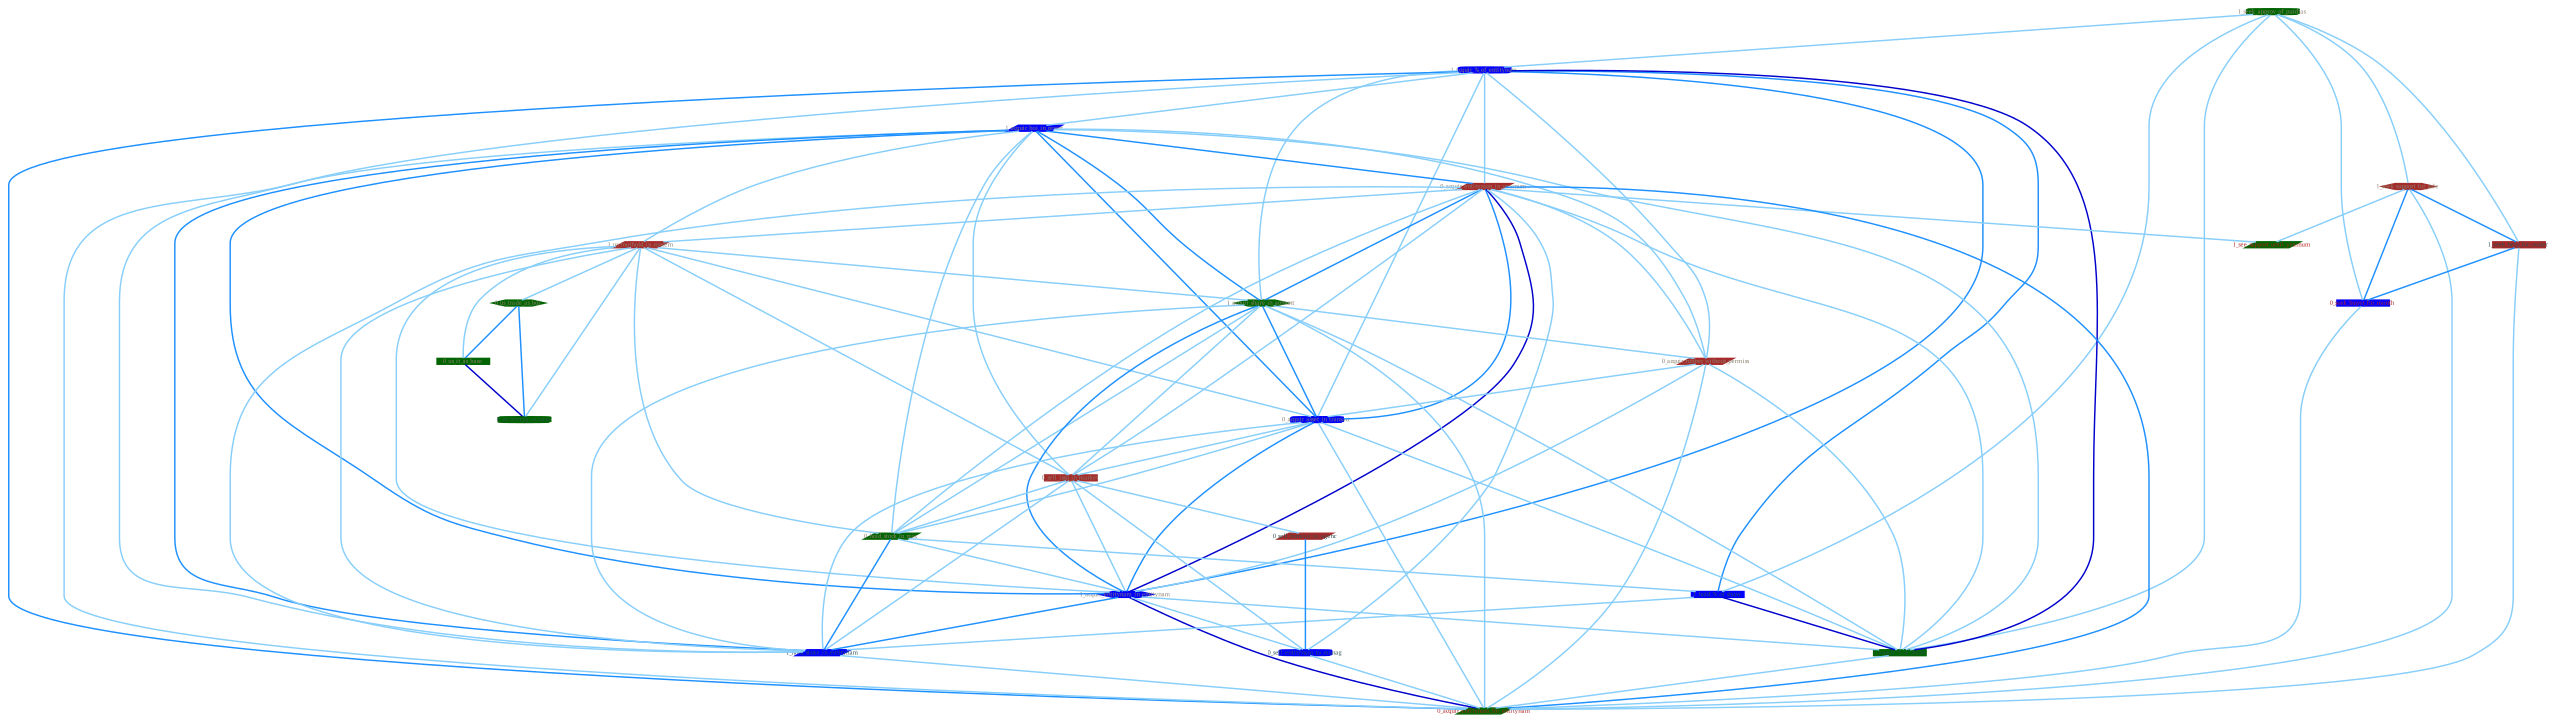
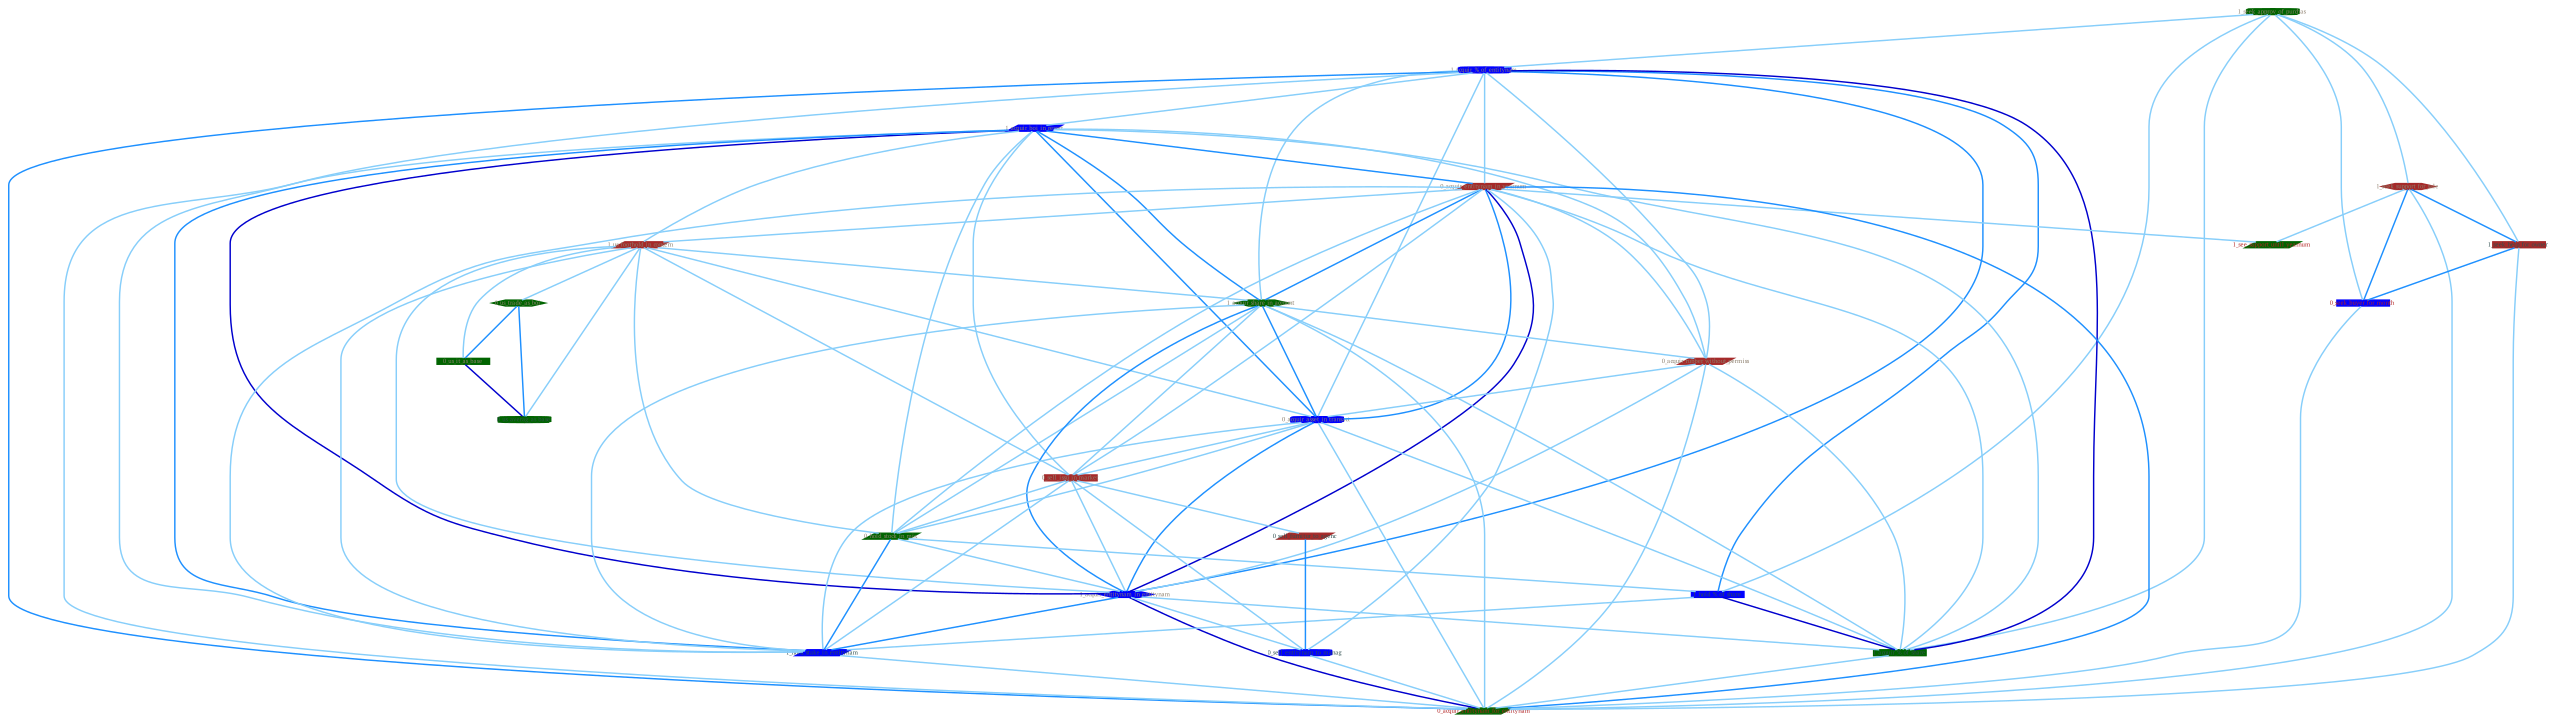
edge "1_acquir_boi_in_resort" -- "1_acquir_entitynam_in_entitynam": color #1e90ff -> #0000cd
